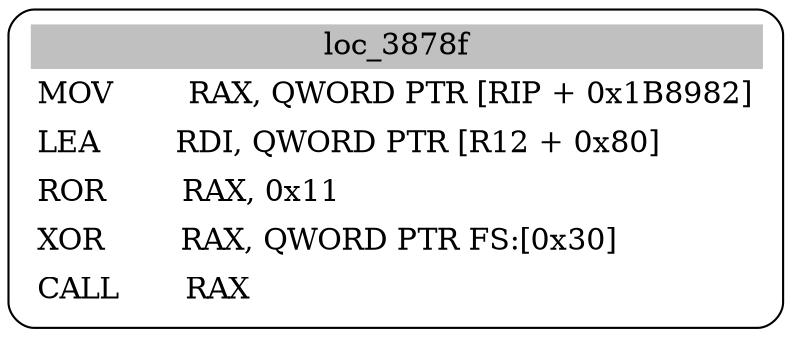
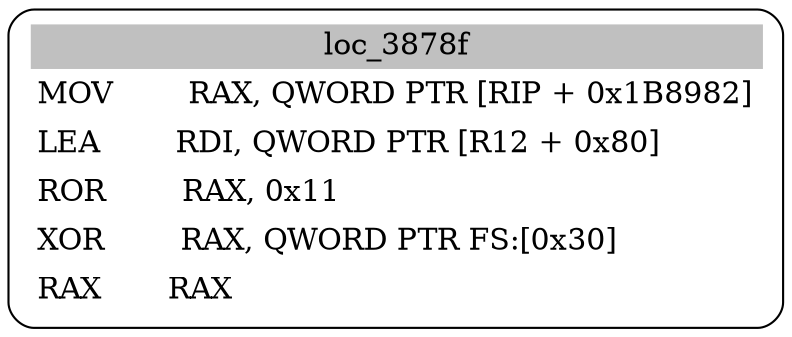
node "loc_3878f": text "CALL       RAX" -> "RAX       RAX"
